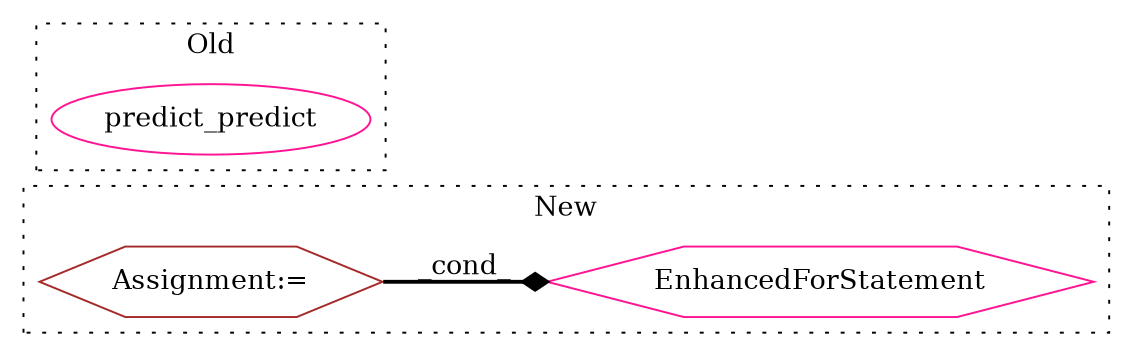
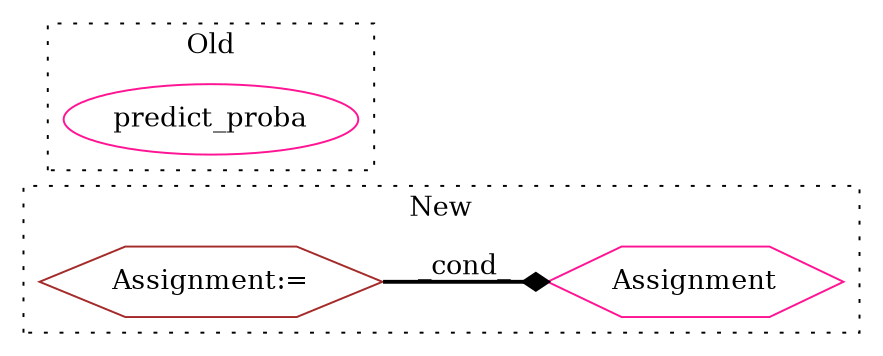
node "predict_predict": label "predict_predict" -> "predict_proba"
node "EnhancedForStatement": label "EnhancedForStatement" -> "Assignment"
